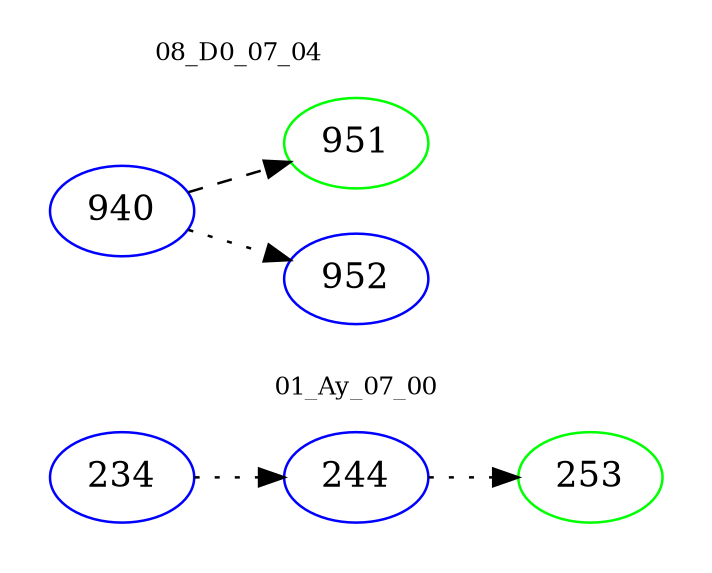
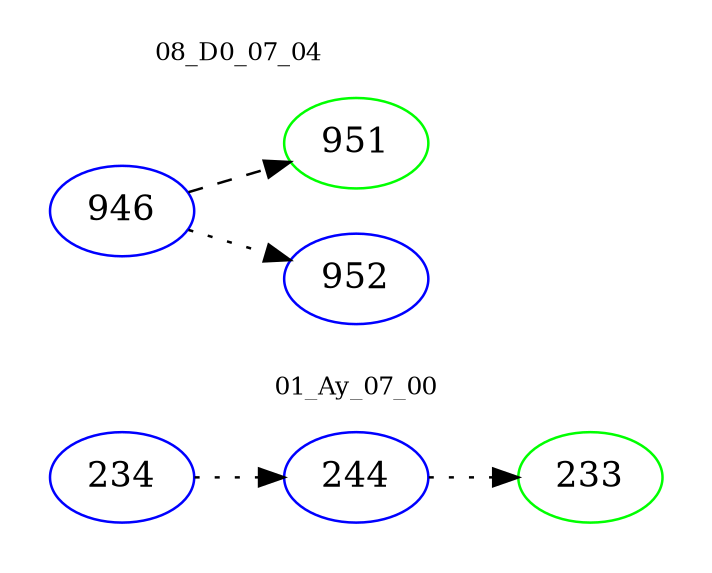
node "940": label "940" -> "946"
node "253": label "253" -> "233"
